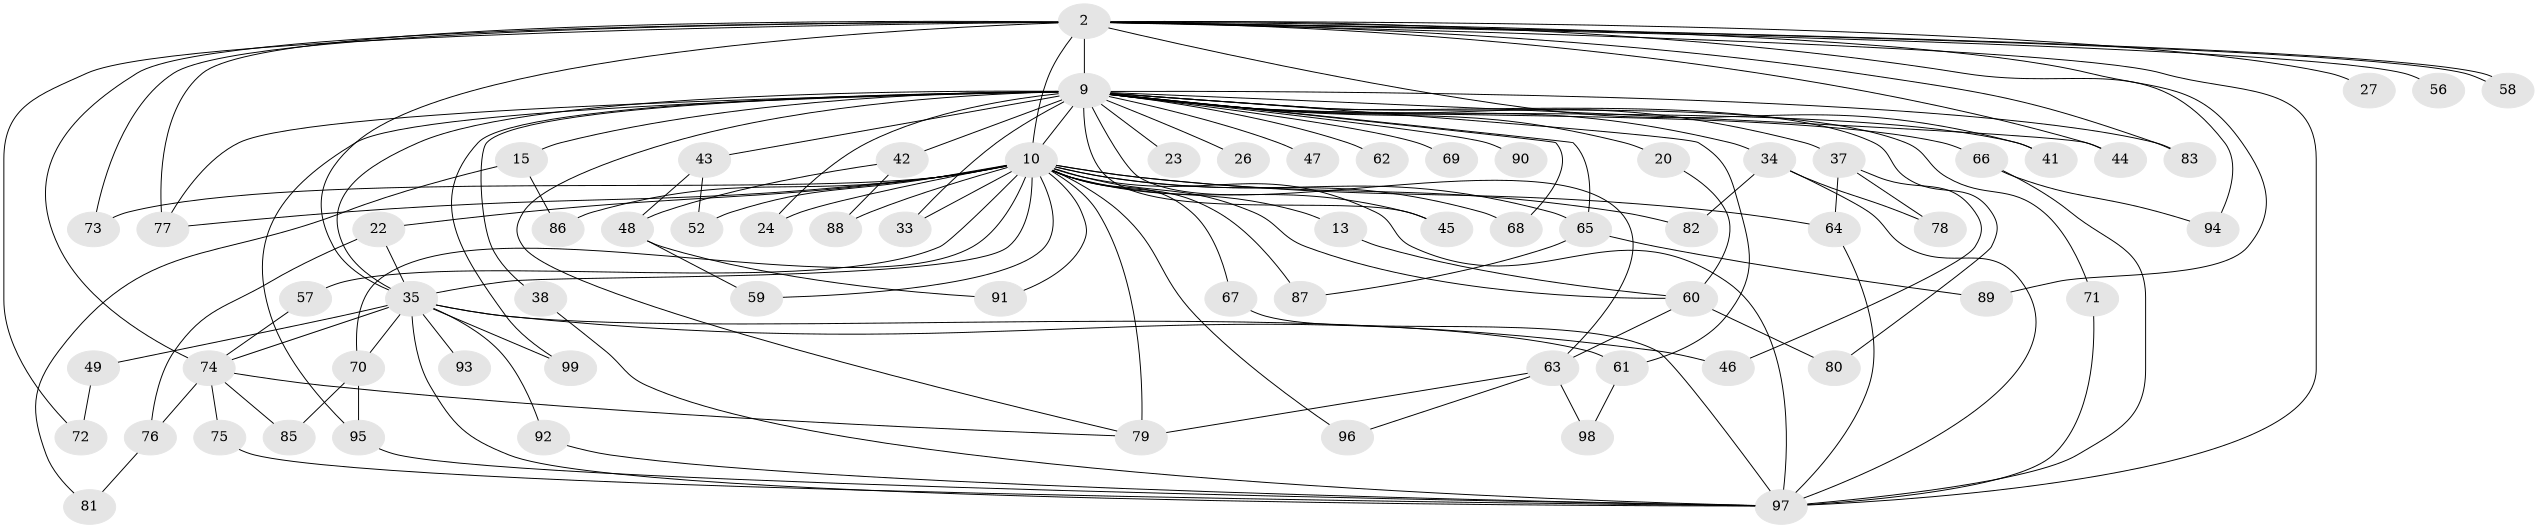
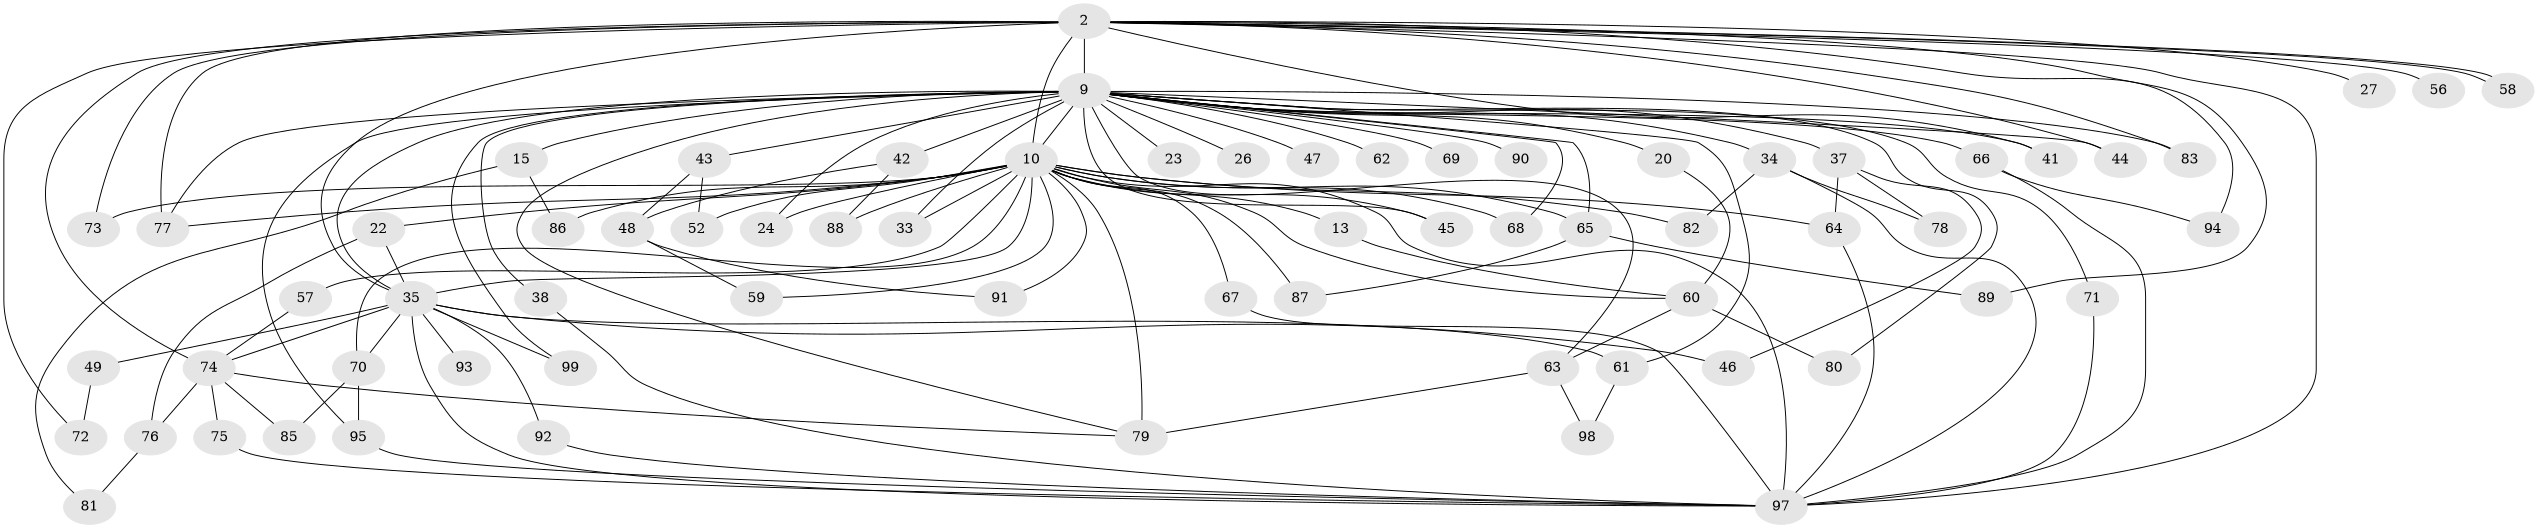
node "96": removed
